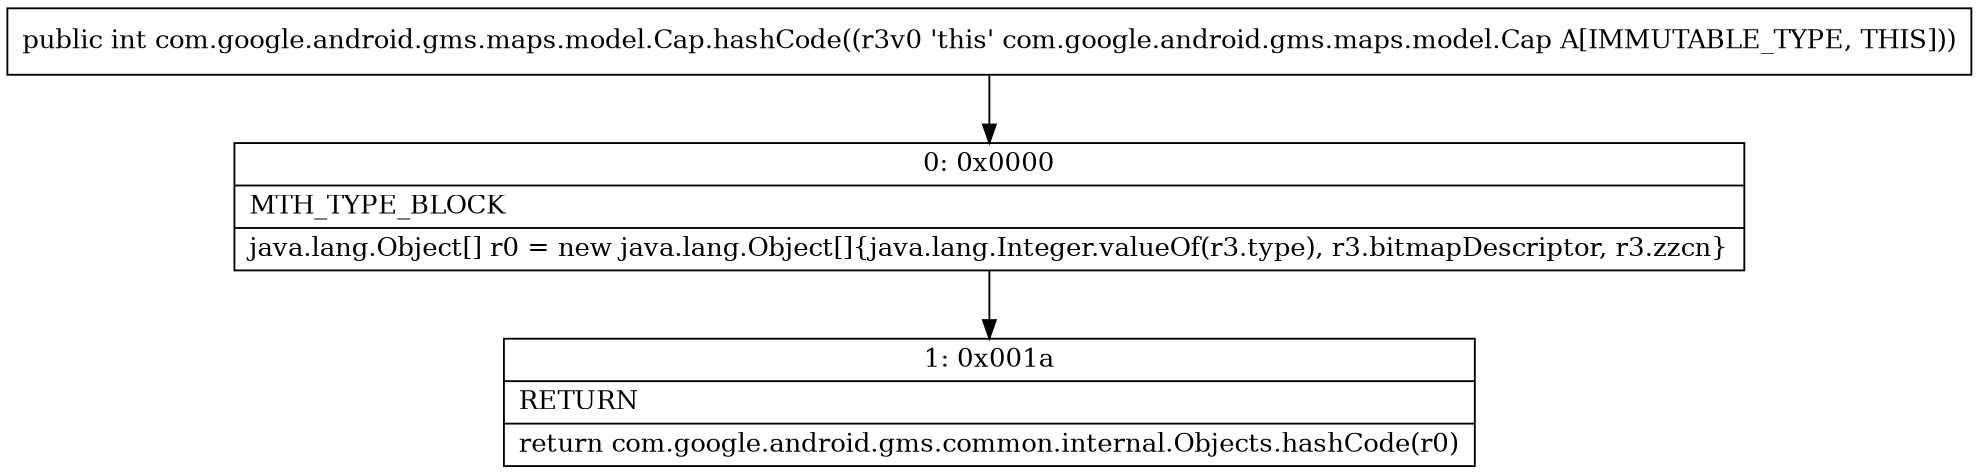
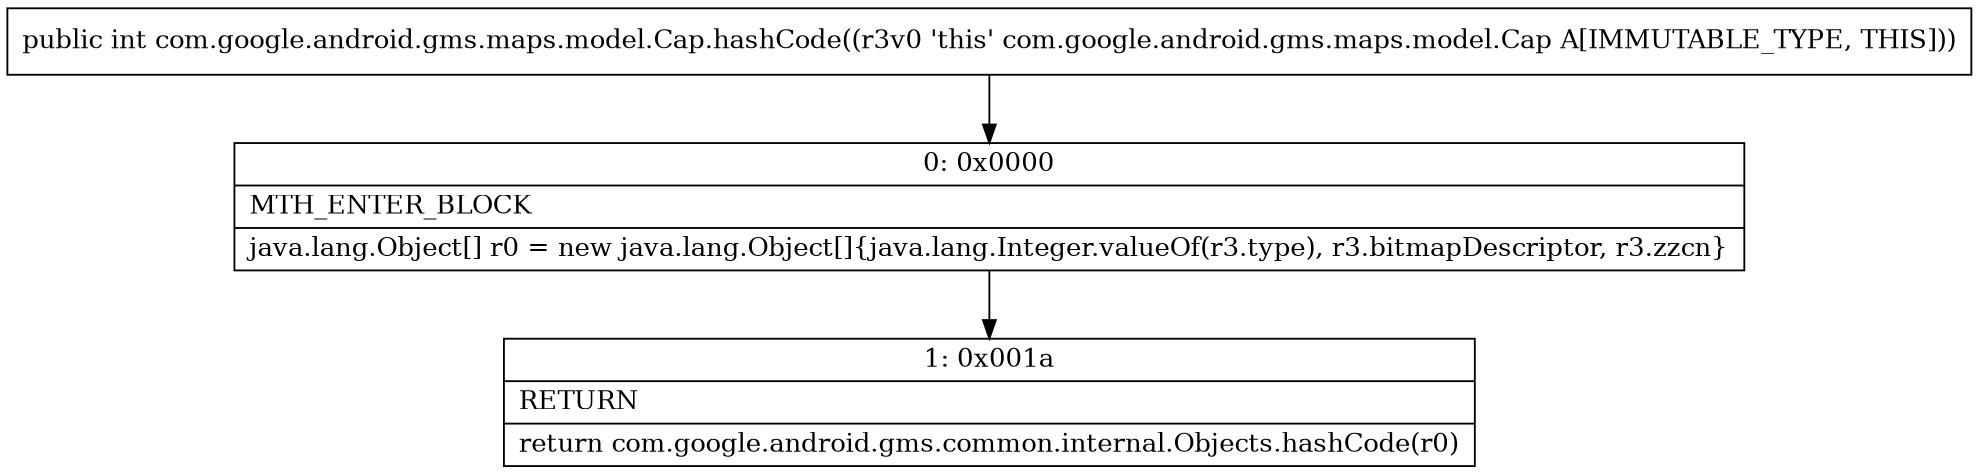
node "0: 0x0000": text "MTH_TYPE_BLOCK" -> "MTH_ENTER_BLOCK"
